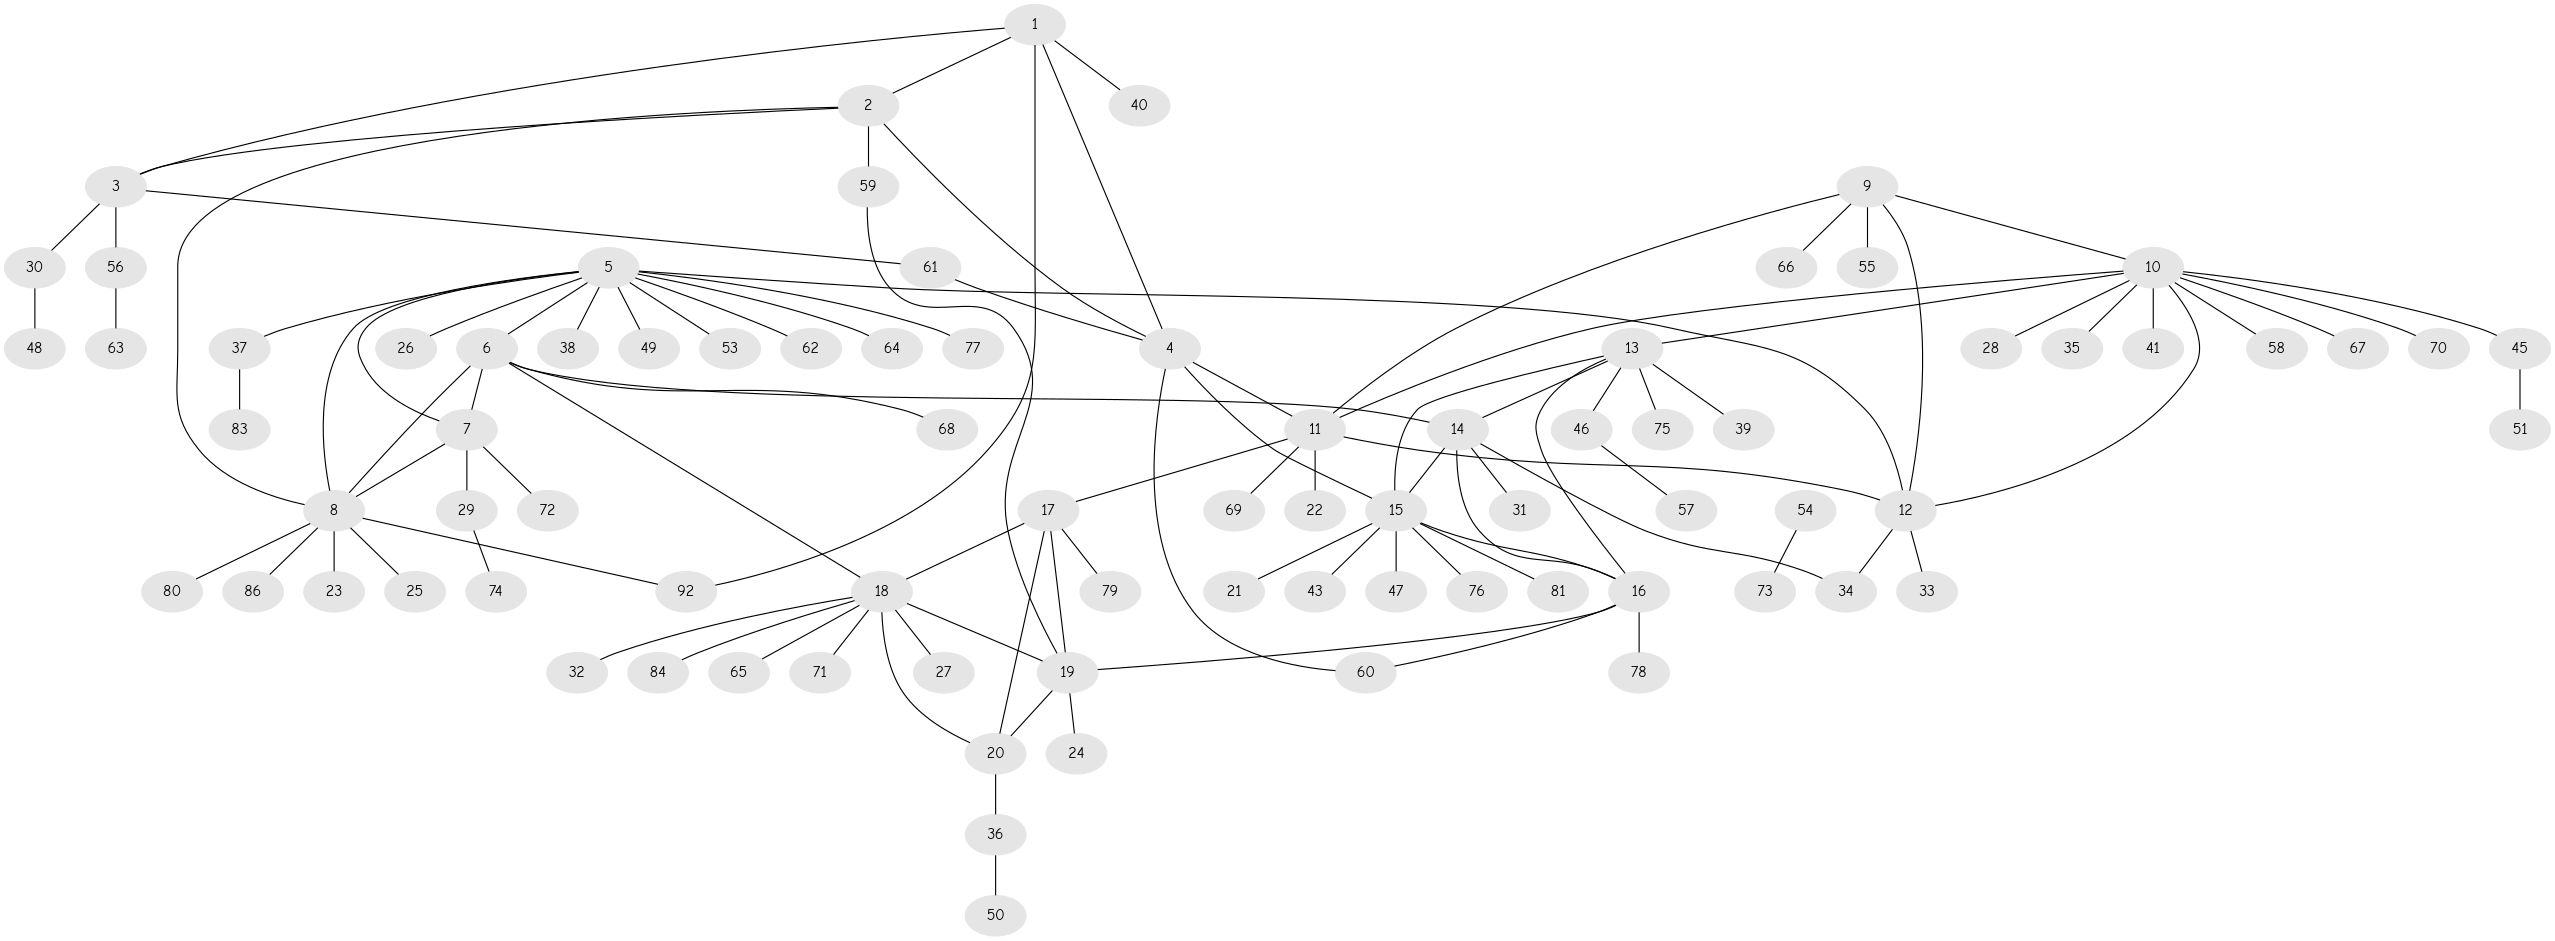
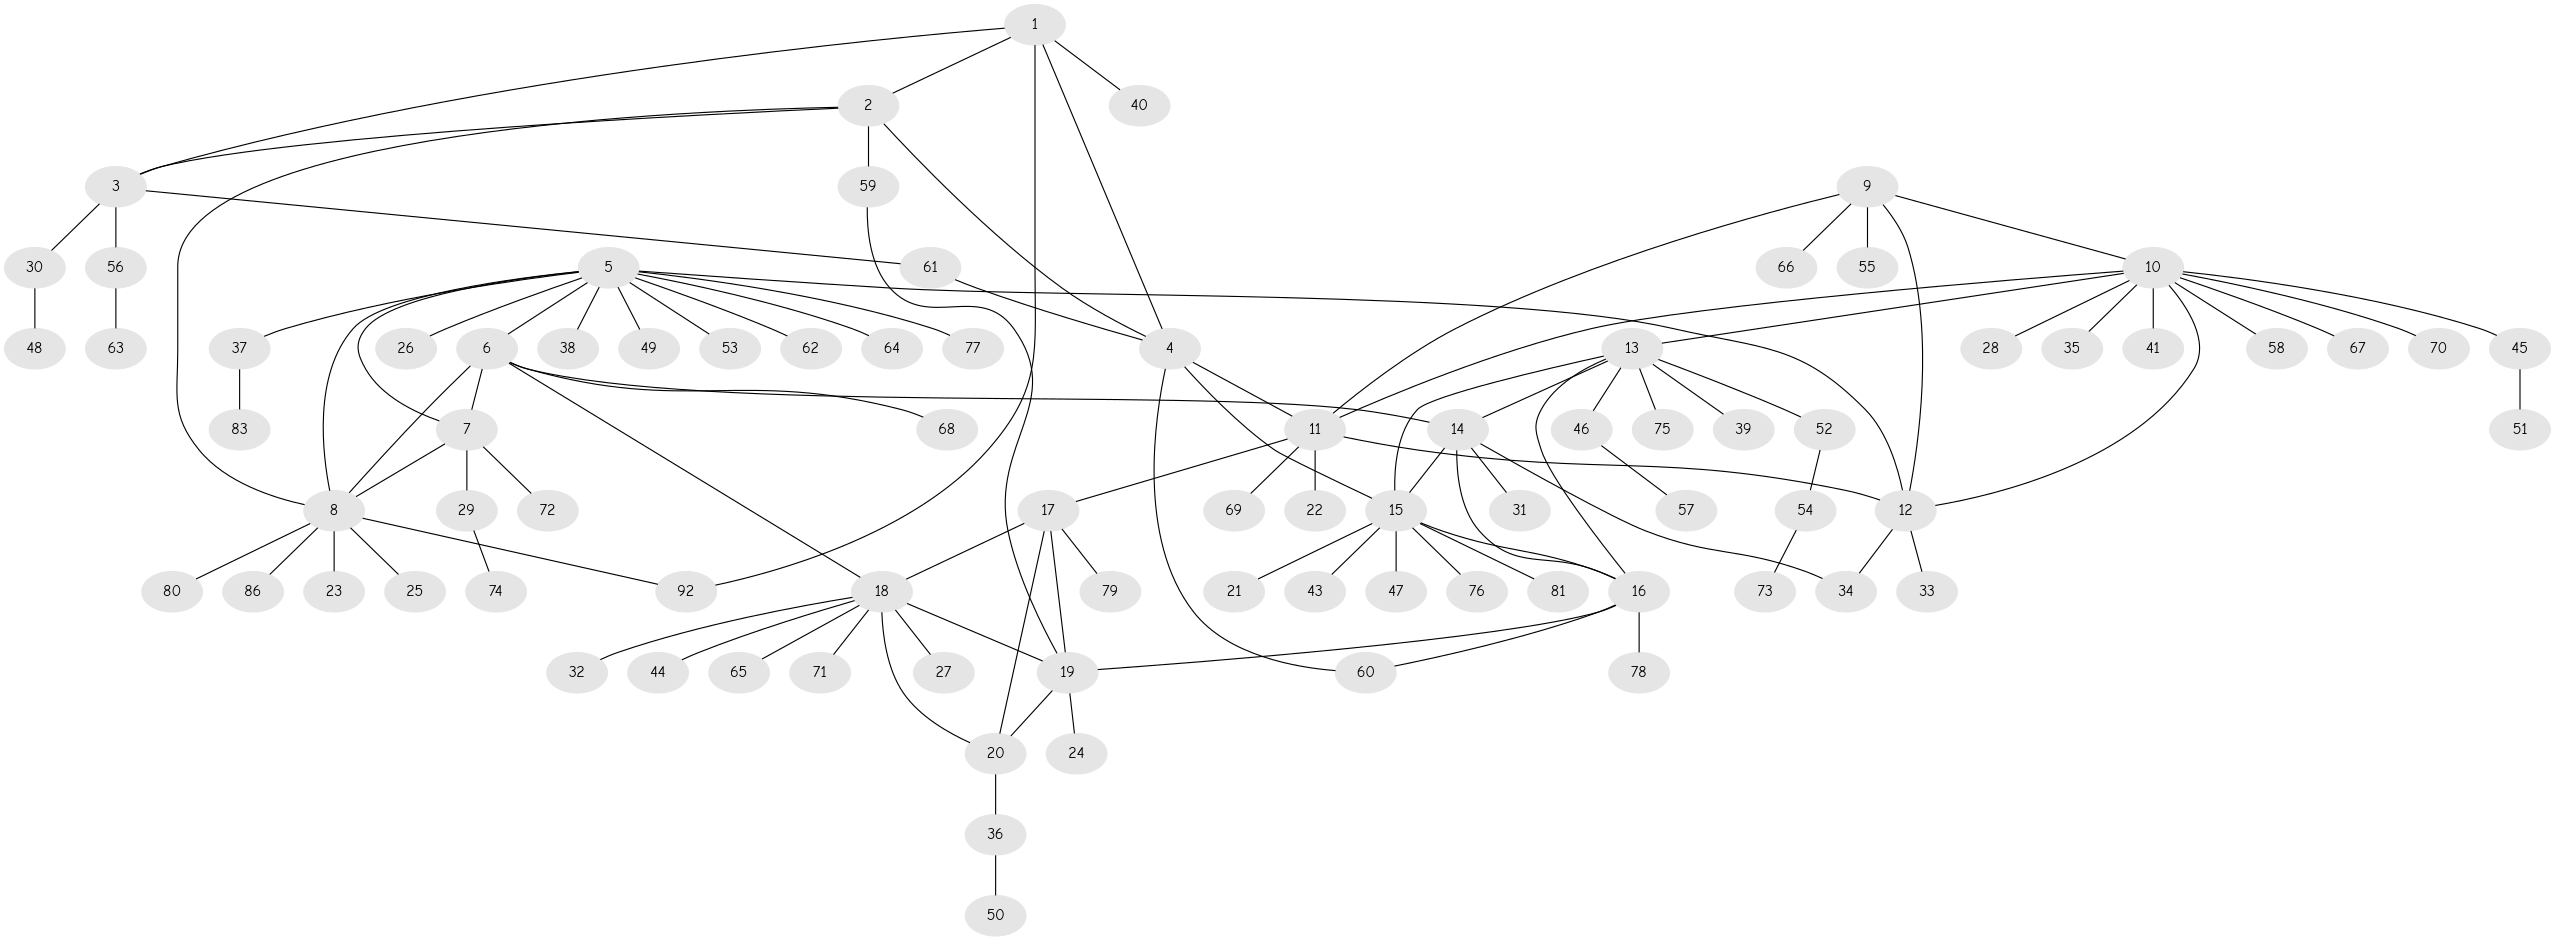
node "52": added
node "84": label "84" -> "44"
